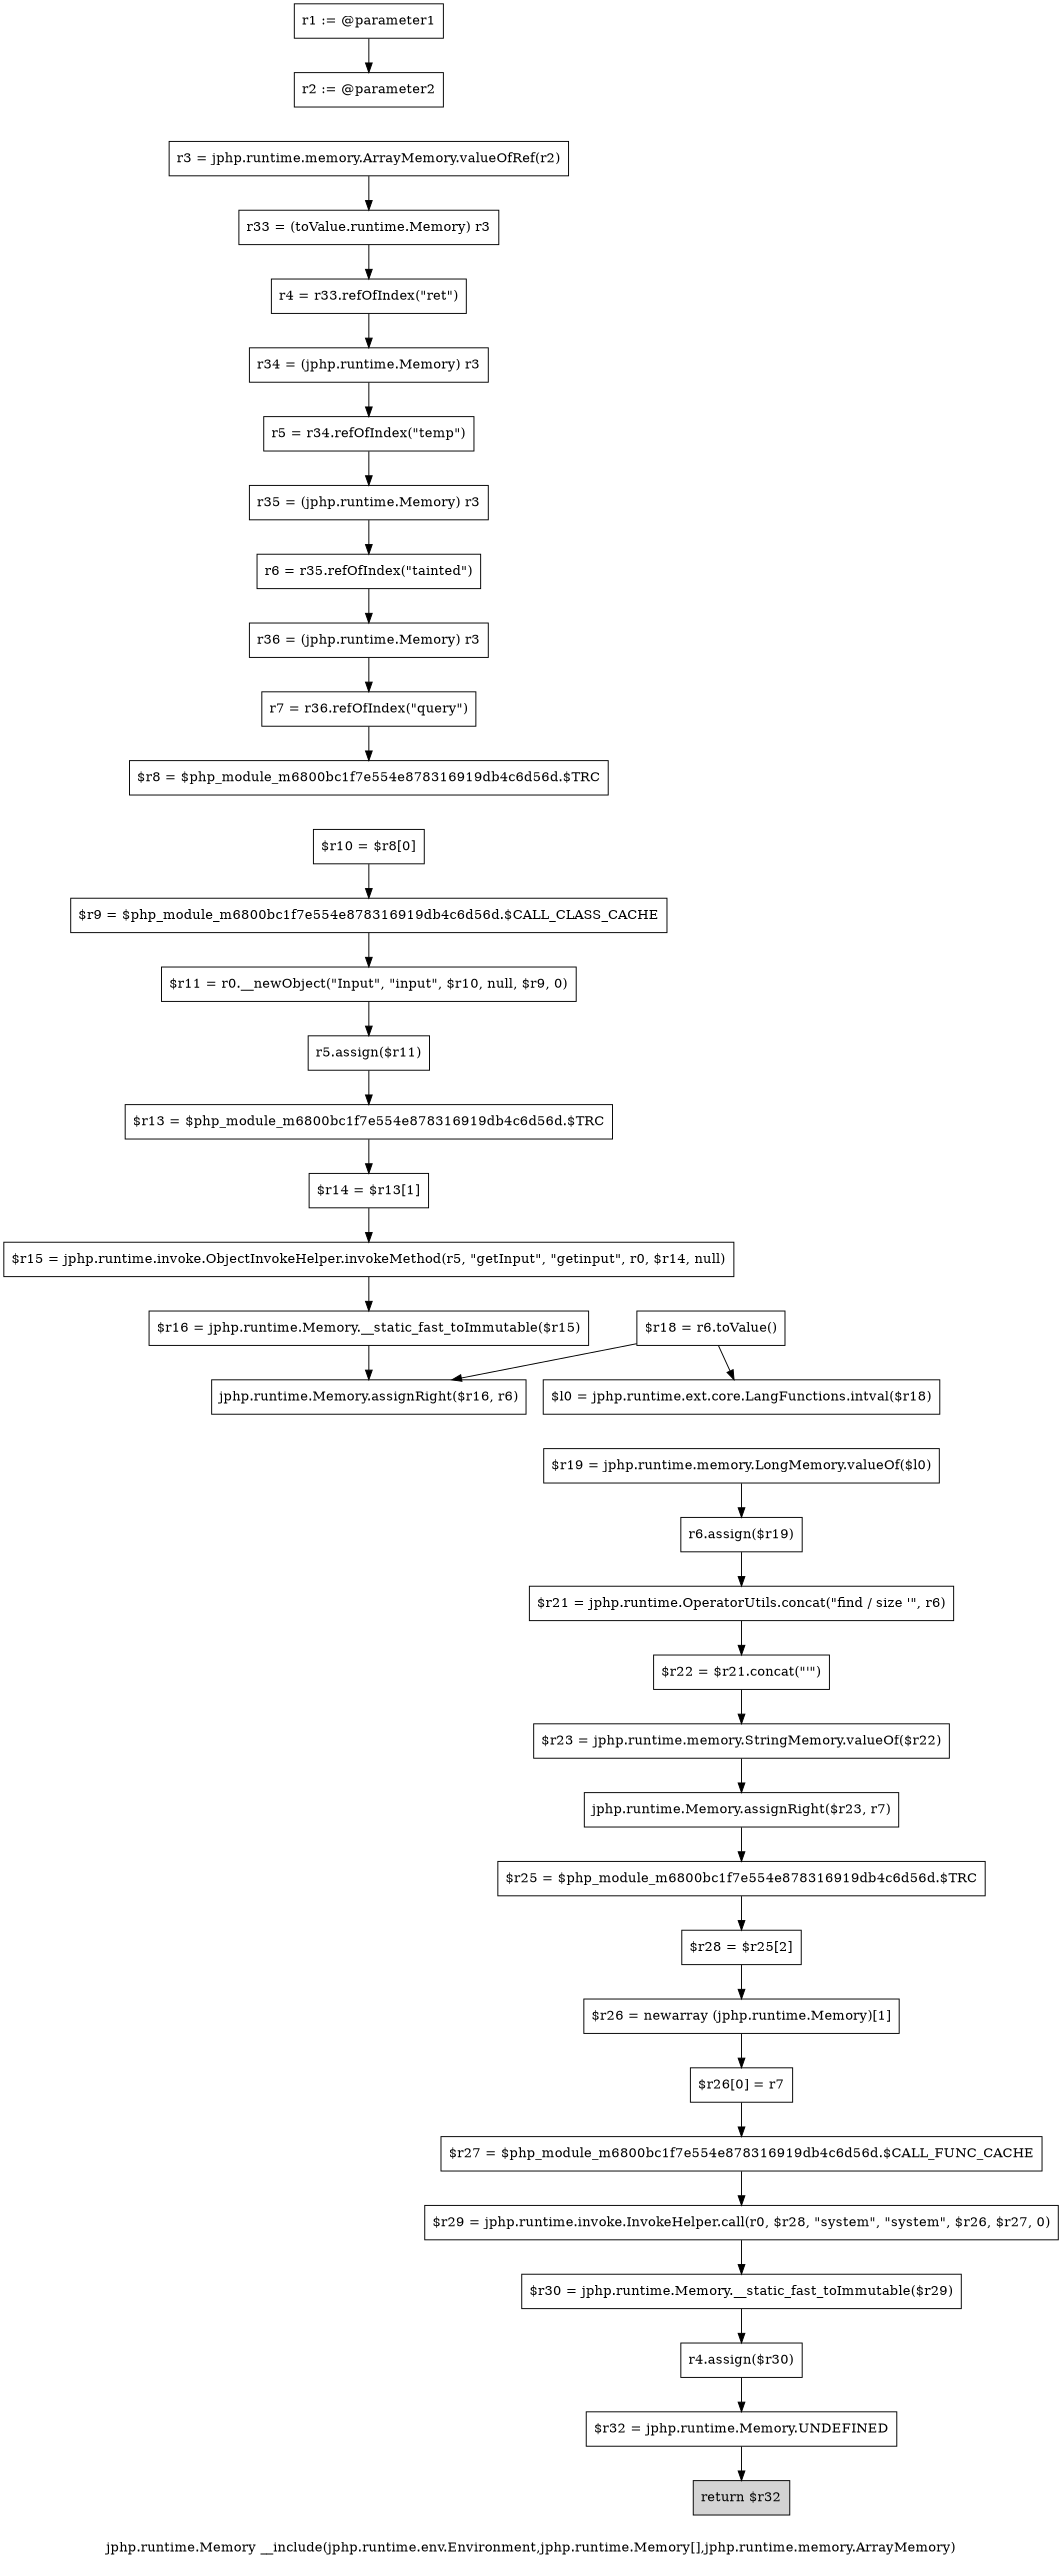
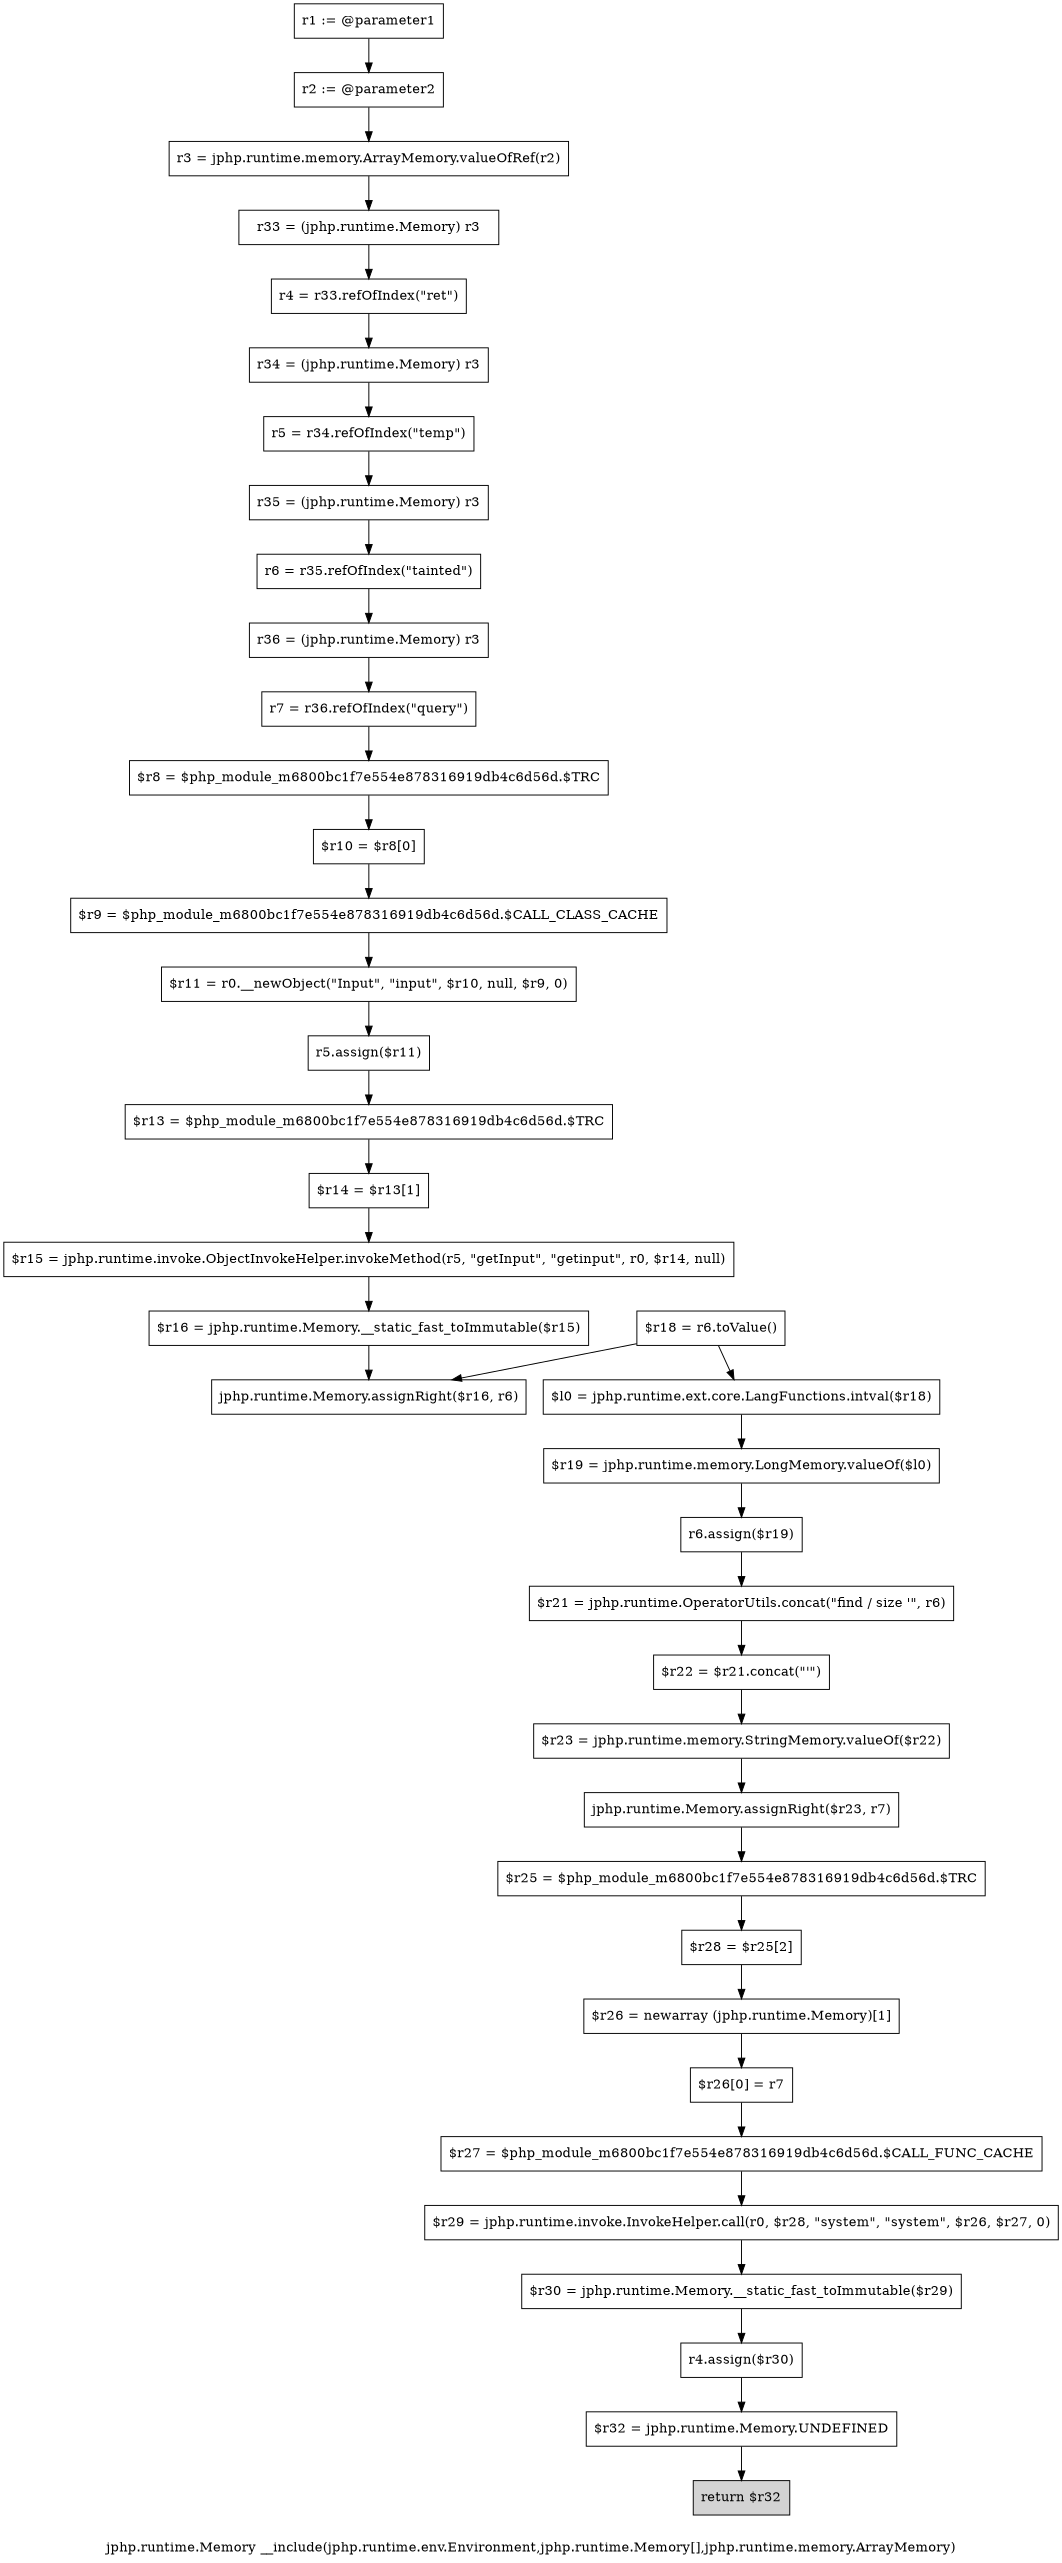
edge "r2 := @parameter2" -> "r3 = jphp.runtime.memory.ArrayMemory.valueOfRef(r2)": added
node "r33 = (toValue.runtime.Memory) r3": label "r33 = (toValue.runtime.Memory) r3" -> "r33 = (jphp.runtime.Memory) r3"
edge "$r8 = $php_module_m6800bc1f7e554e878316919db4c6d56d.$TRC" -> "$r10 = $r8[0]": added
edge "$l0 = jphp.runtime.ext.core.LangFunctions.intval($r18)" -> "$r19 = jphp.runtime.memory.LongMemory.valueOf($l0)": added
